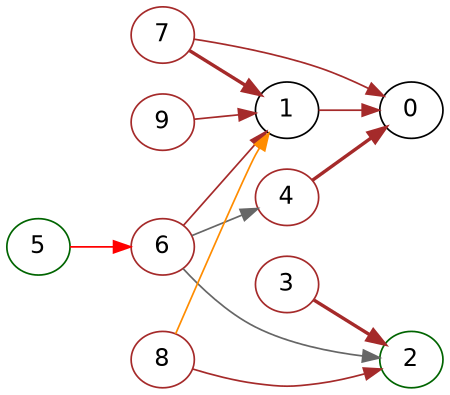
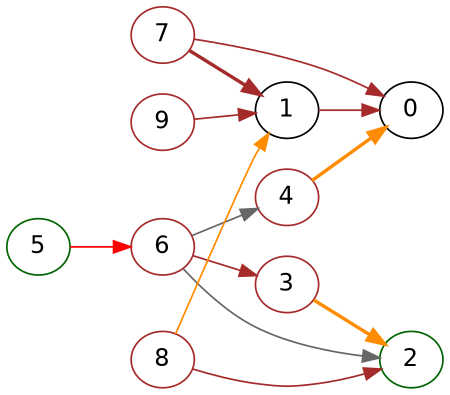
edge "4" -> "0": color brown -> darkorange
edge "6" -> "1": now "6" -> "3"
edge "3" -> "2": color brown -> darkorange
